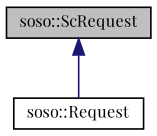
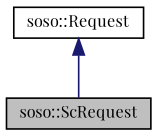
edge "soso::Request" -> "soso::ScRequest": reversed
